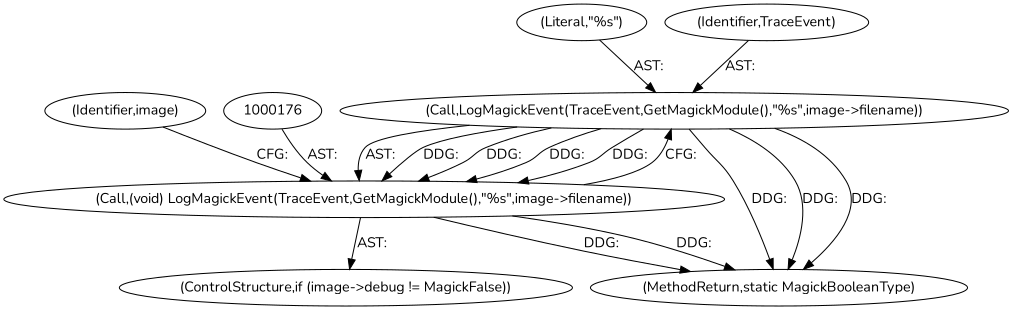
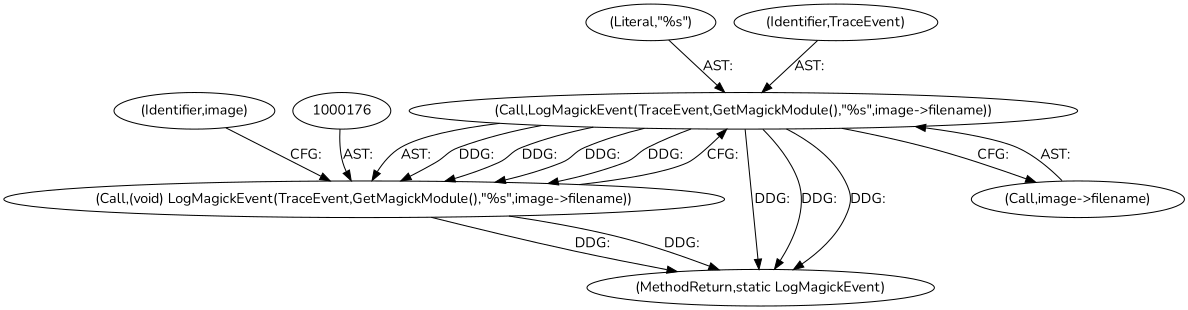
node "(Call,image->filename)": added
node "(ControlStructure,if (image->debug != MagickFalse))": removed
node "(MethodReturn,static MagickBooleanType)": label "(MethodReturn,static MagickBooleanType)" -> "(MethodReturn,static LogMagickEvent)"
